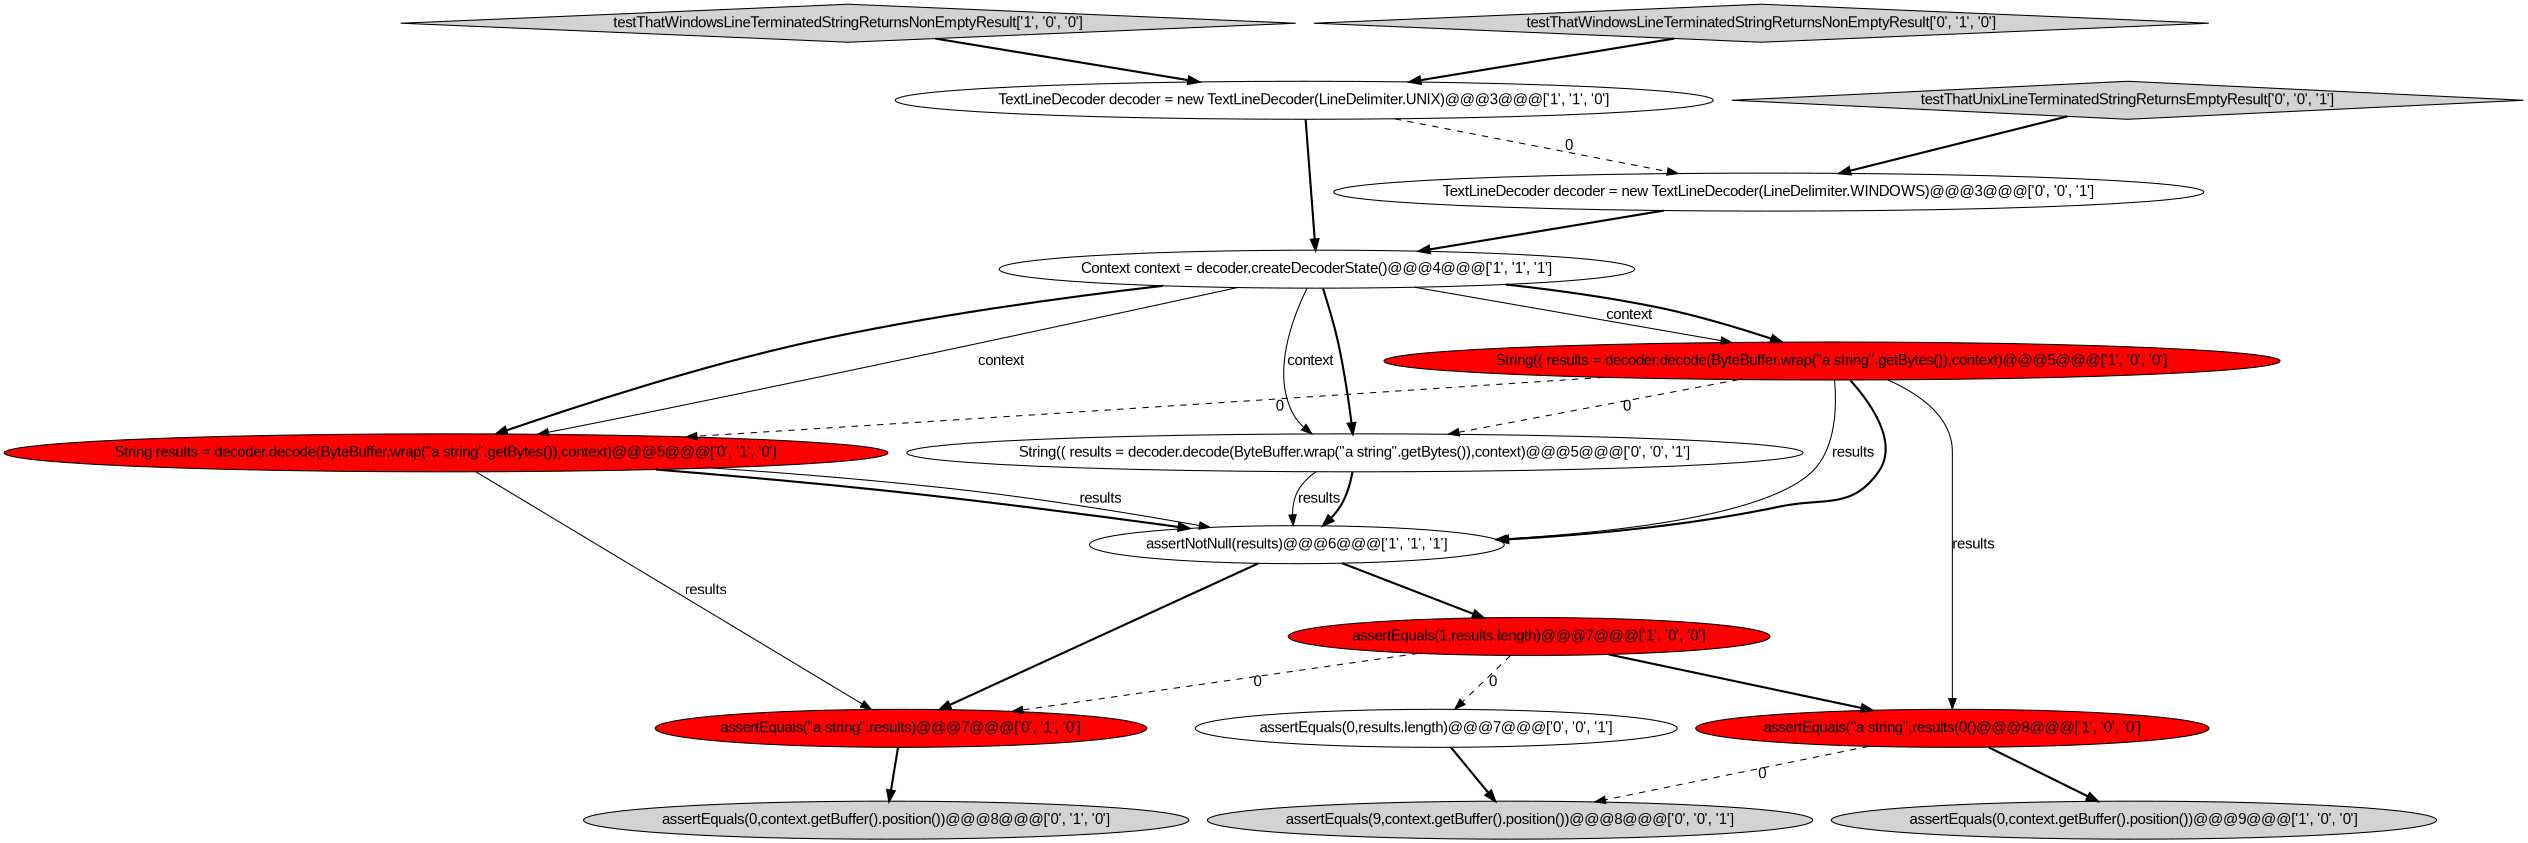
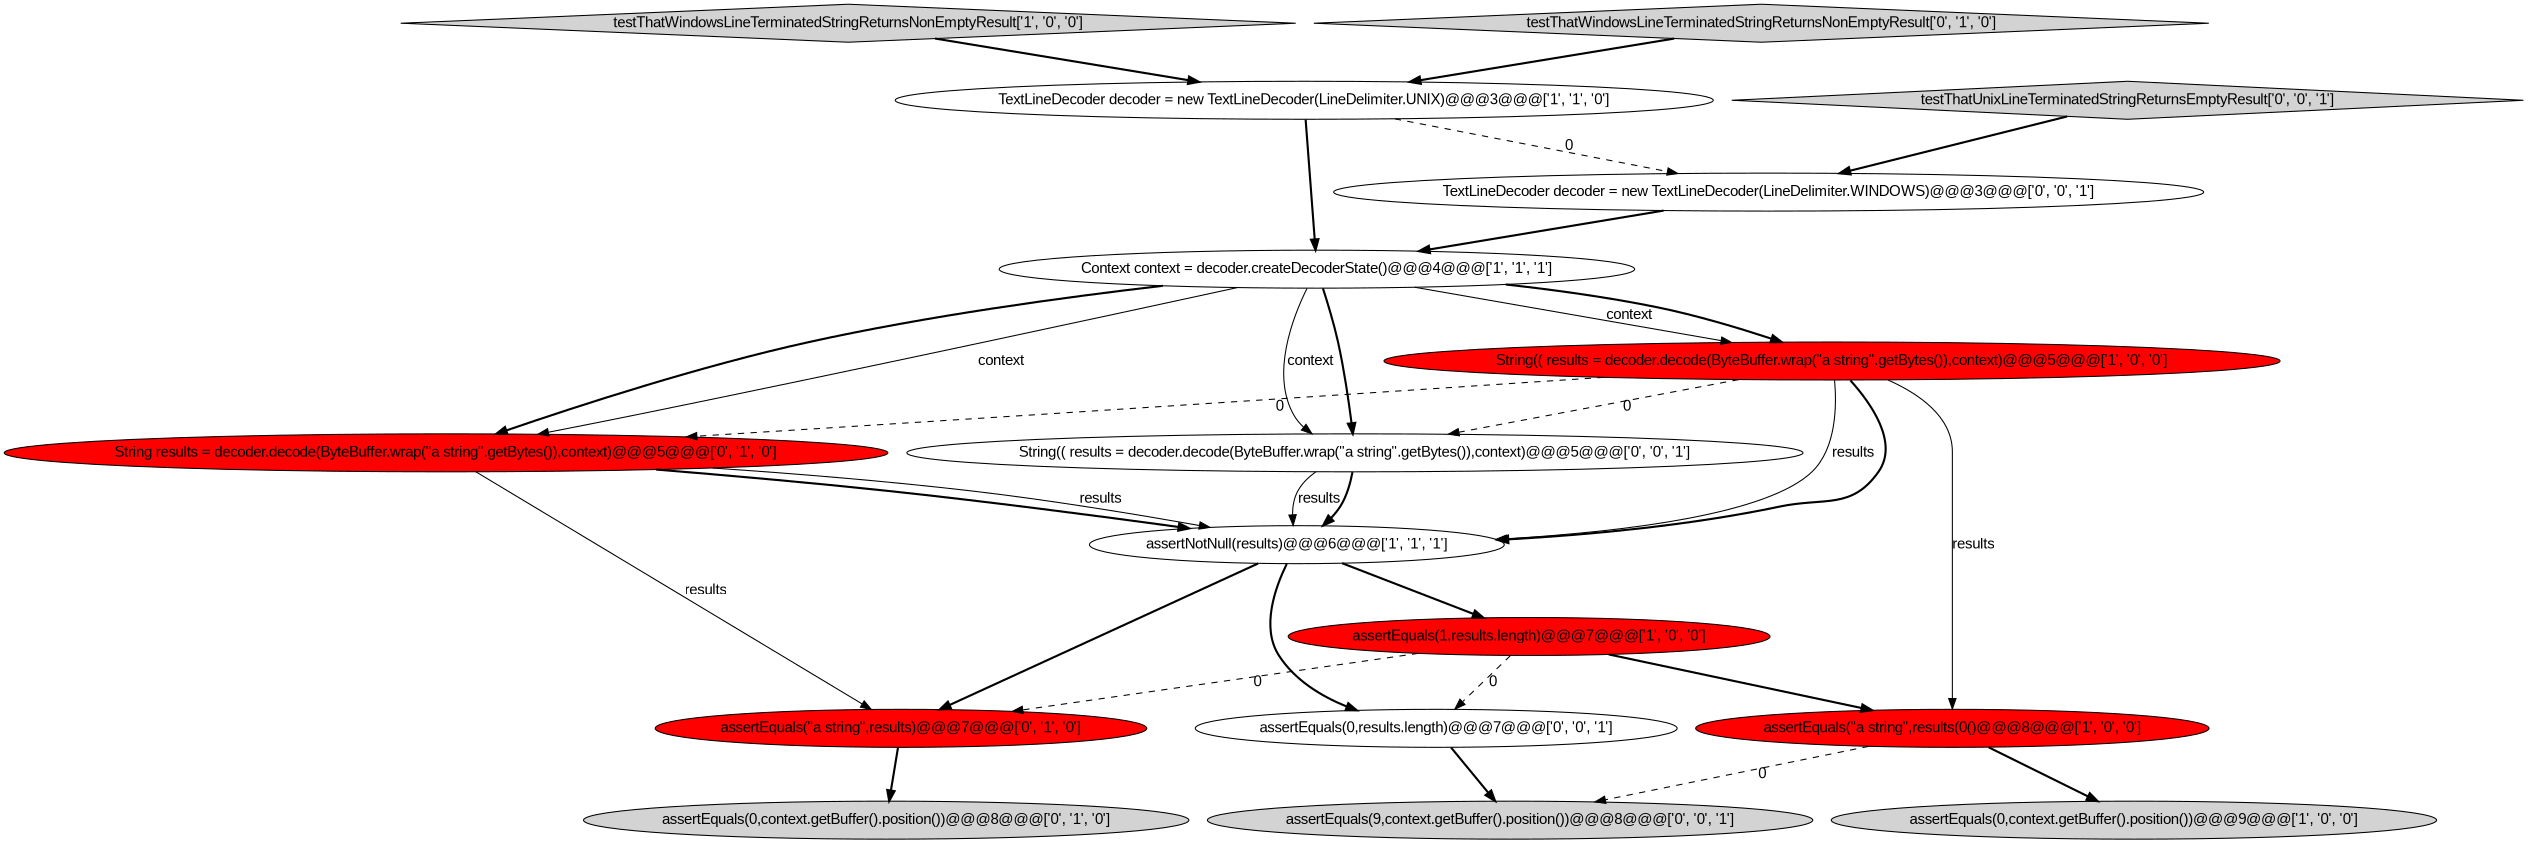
edge "assertNotNull(results)@@@6@@@['1', '1', '1']" -> "assertEquals(0,results.length)@@@7@@@['0', '0', '1']": added
